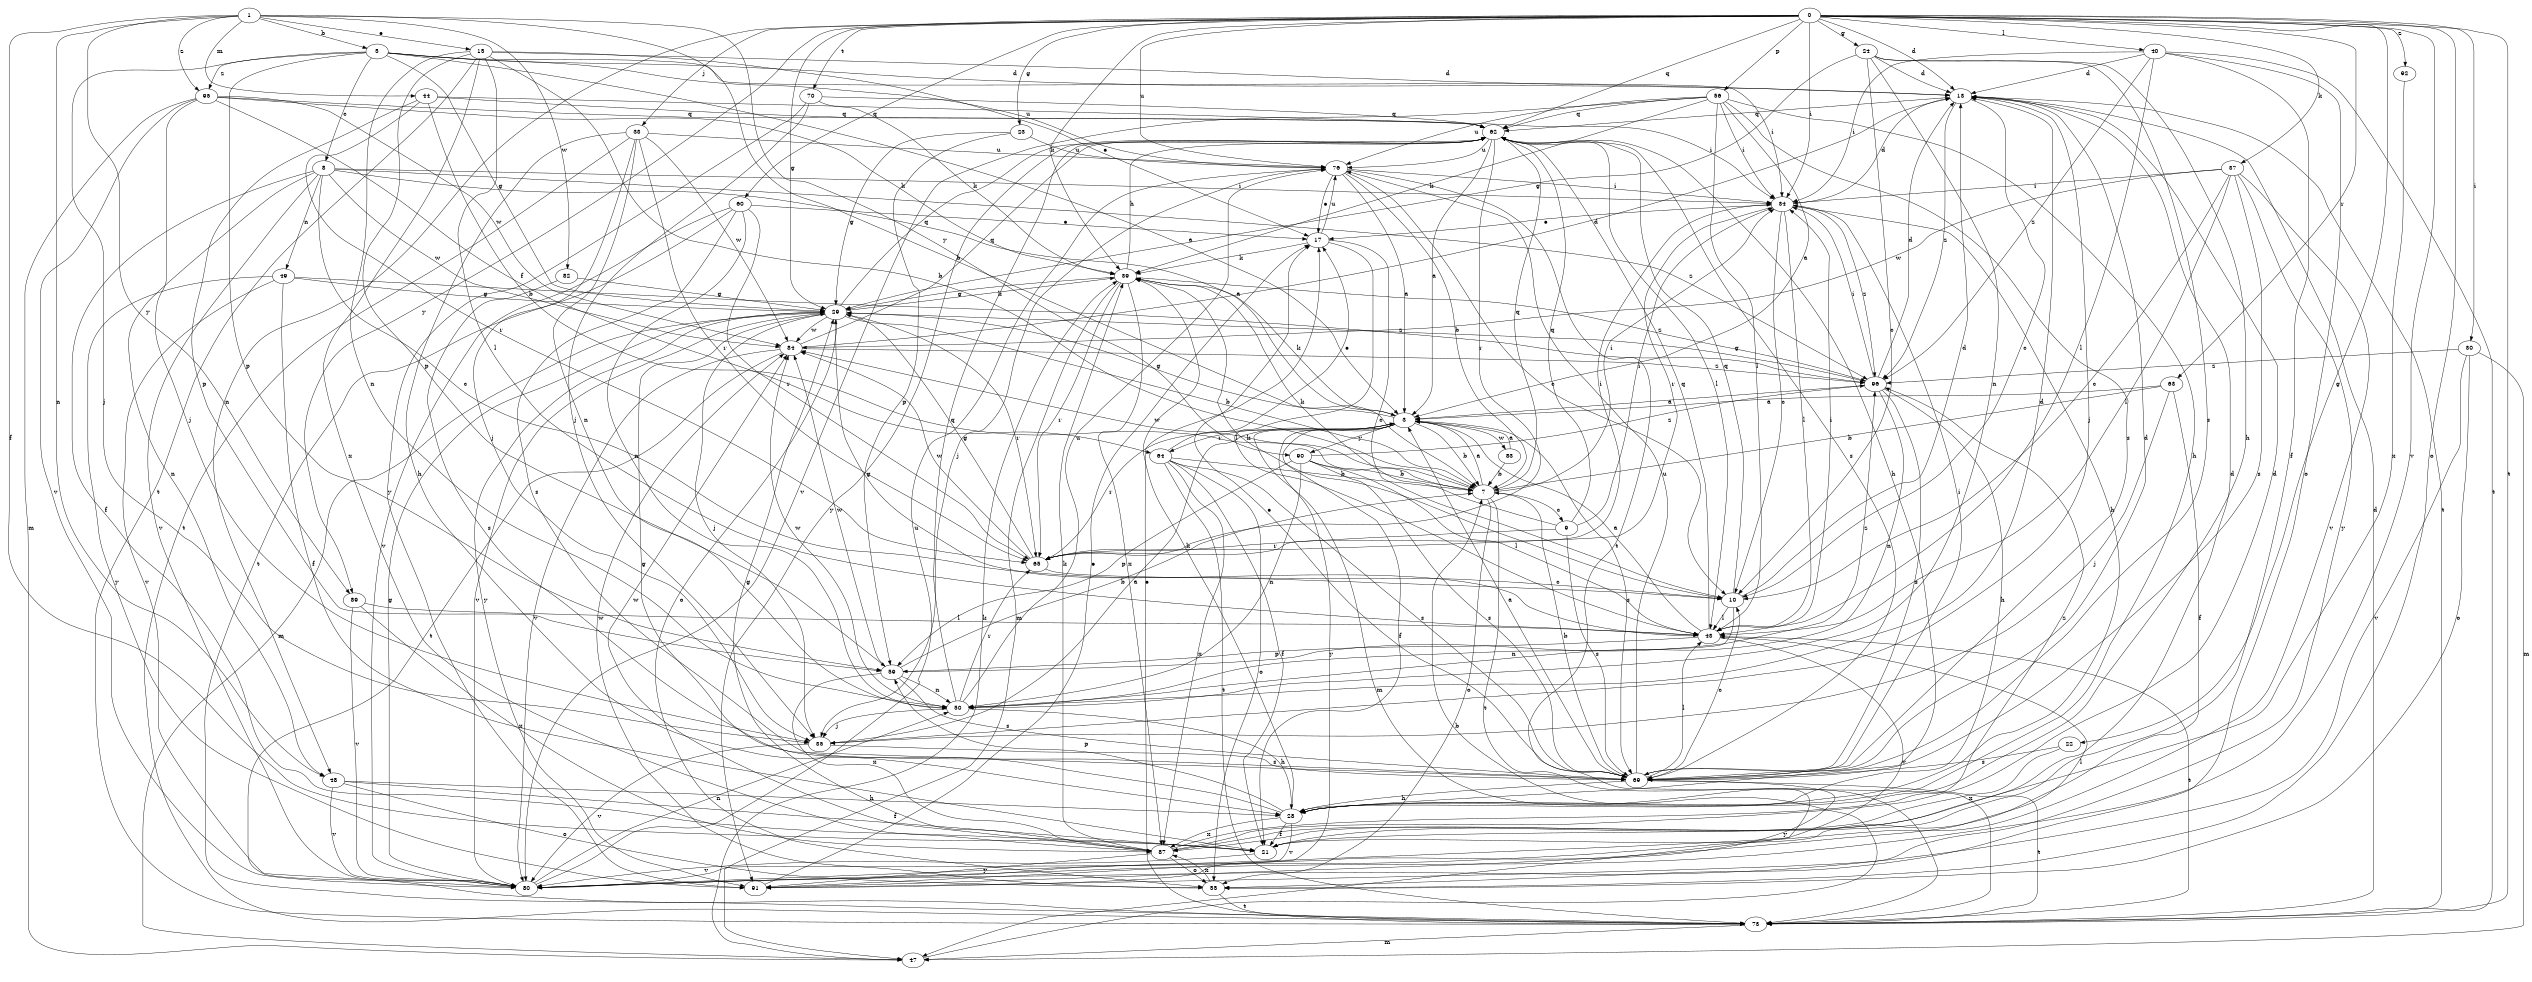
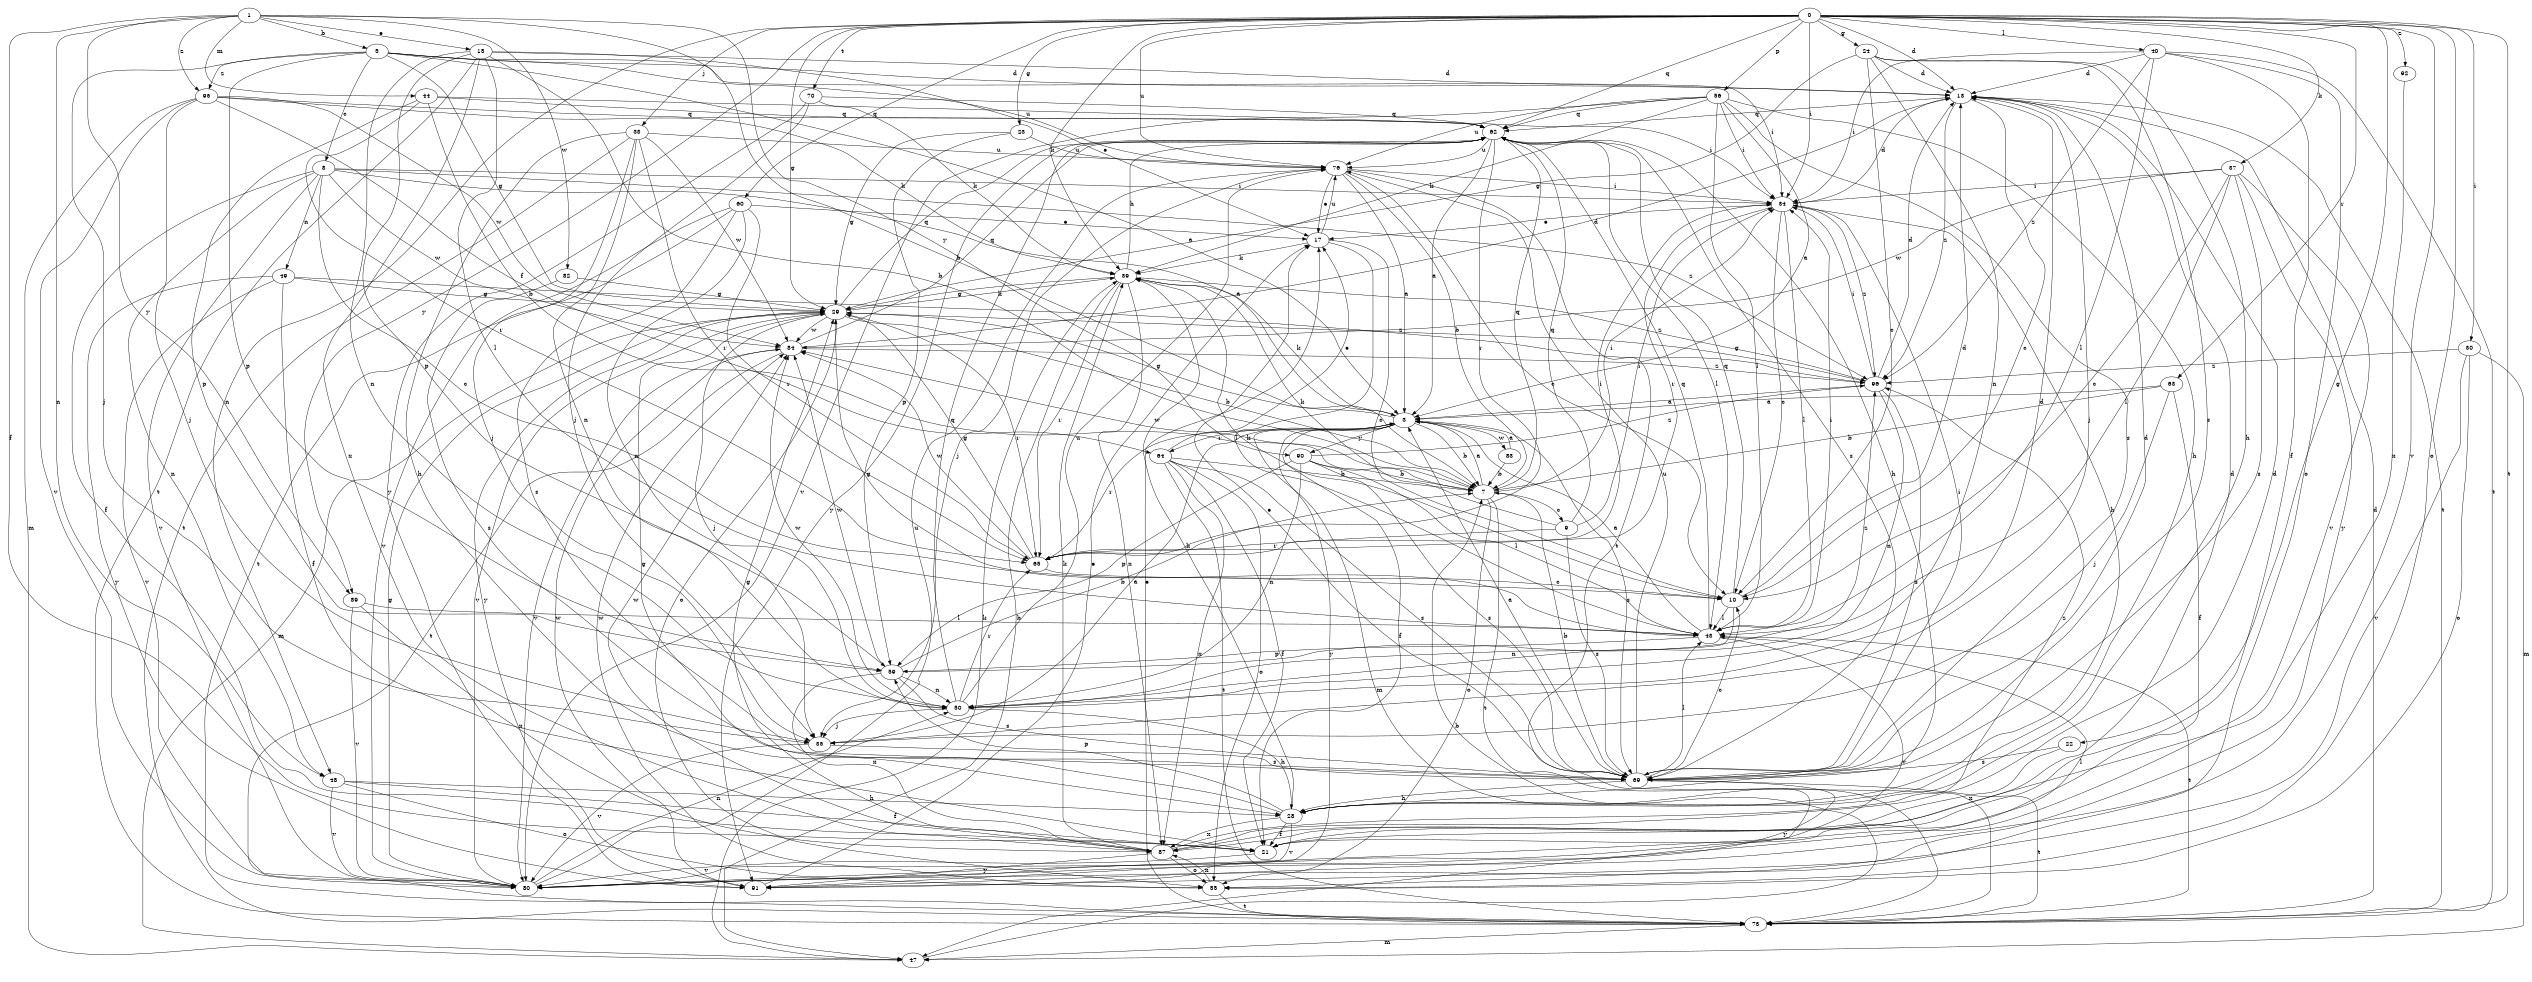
edge "91" -> "84": added, label "w"
edge "39" -> "47": label "m" -> "b"
edge "96" -> "28": removed, label "h"
